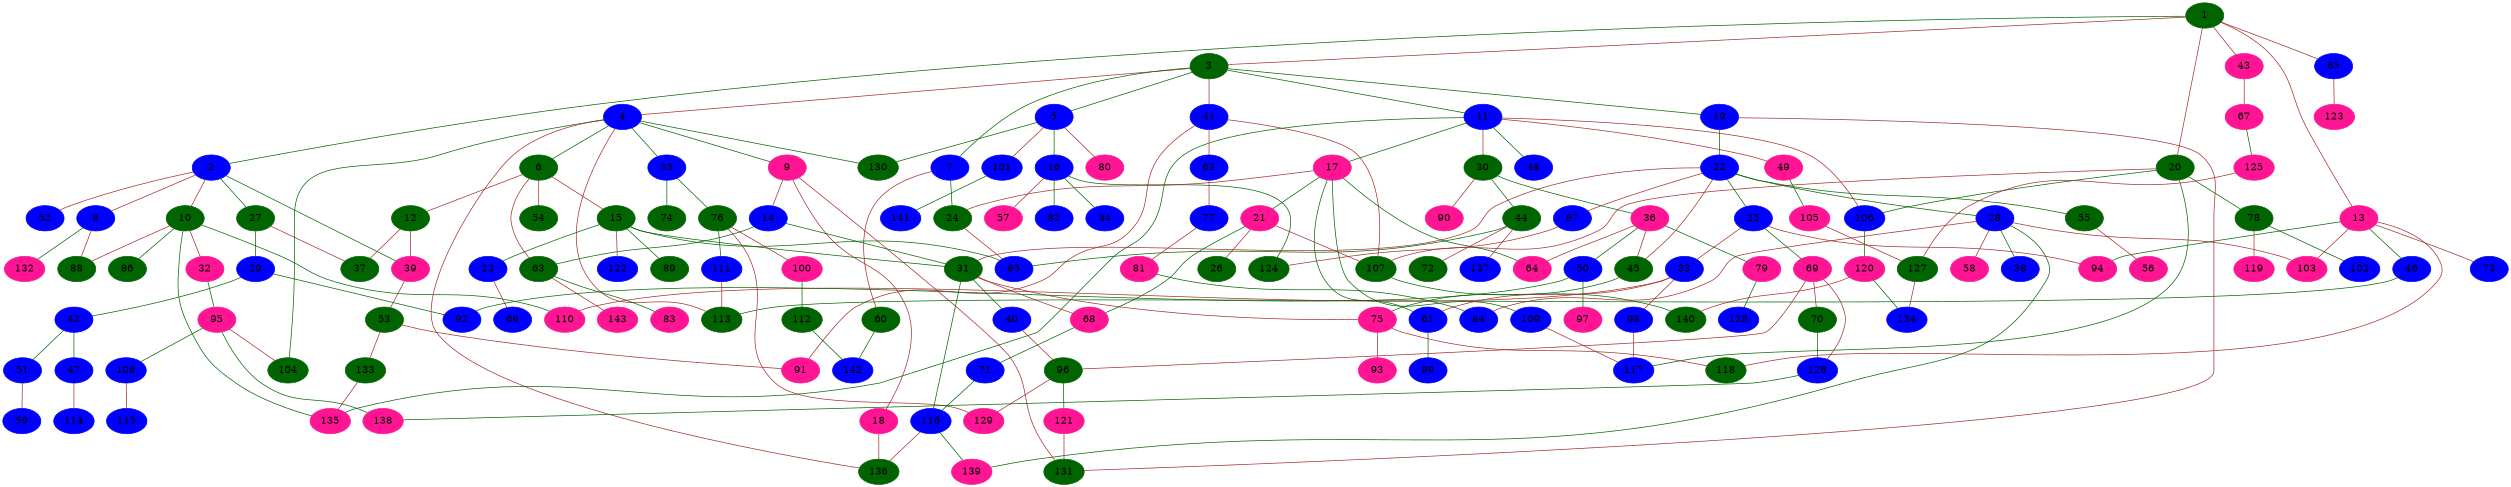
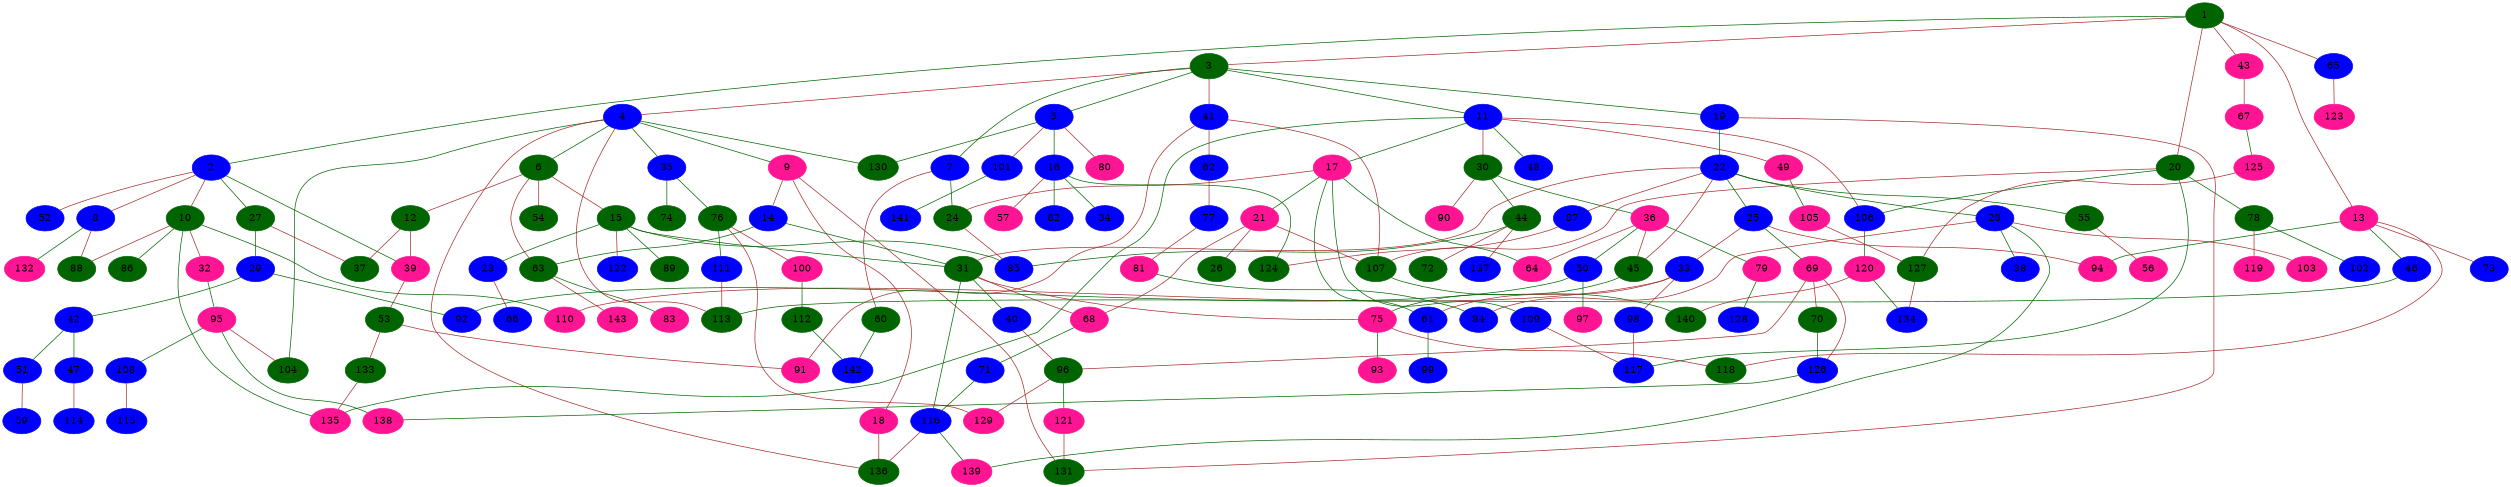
edge "13" -- "103": removed
node "58": removed
edge "21" -- "68": color darkgreen -> brown
edge "75" -- "93": color brown -> darkgreen
